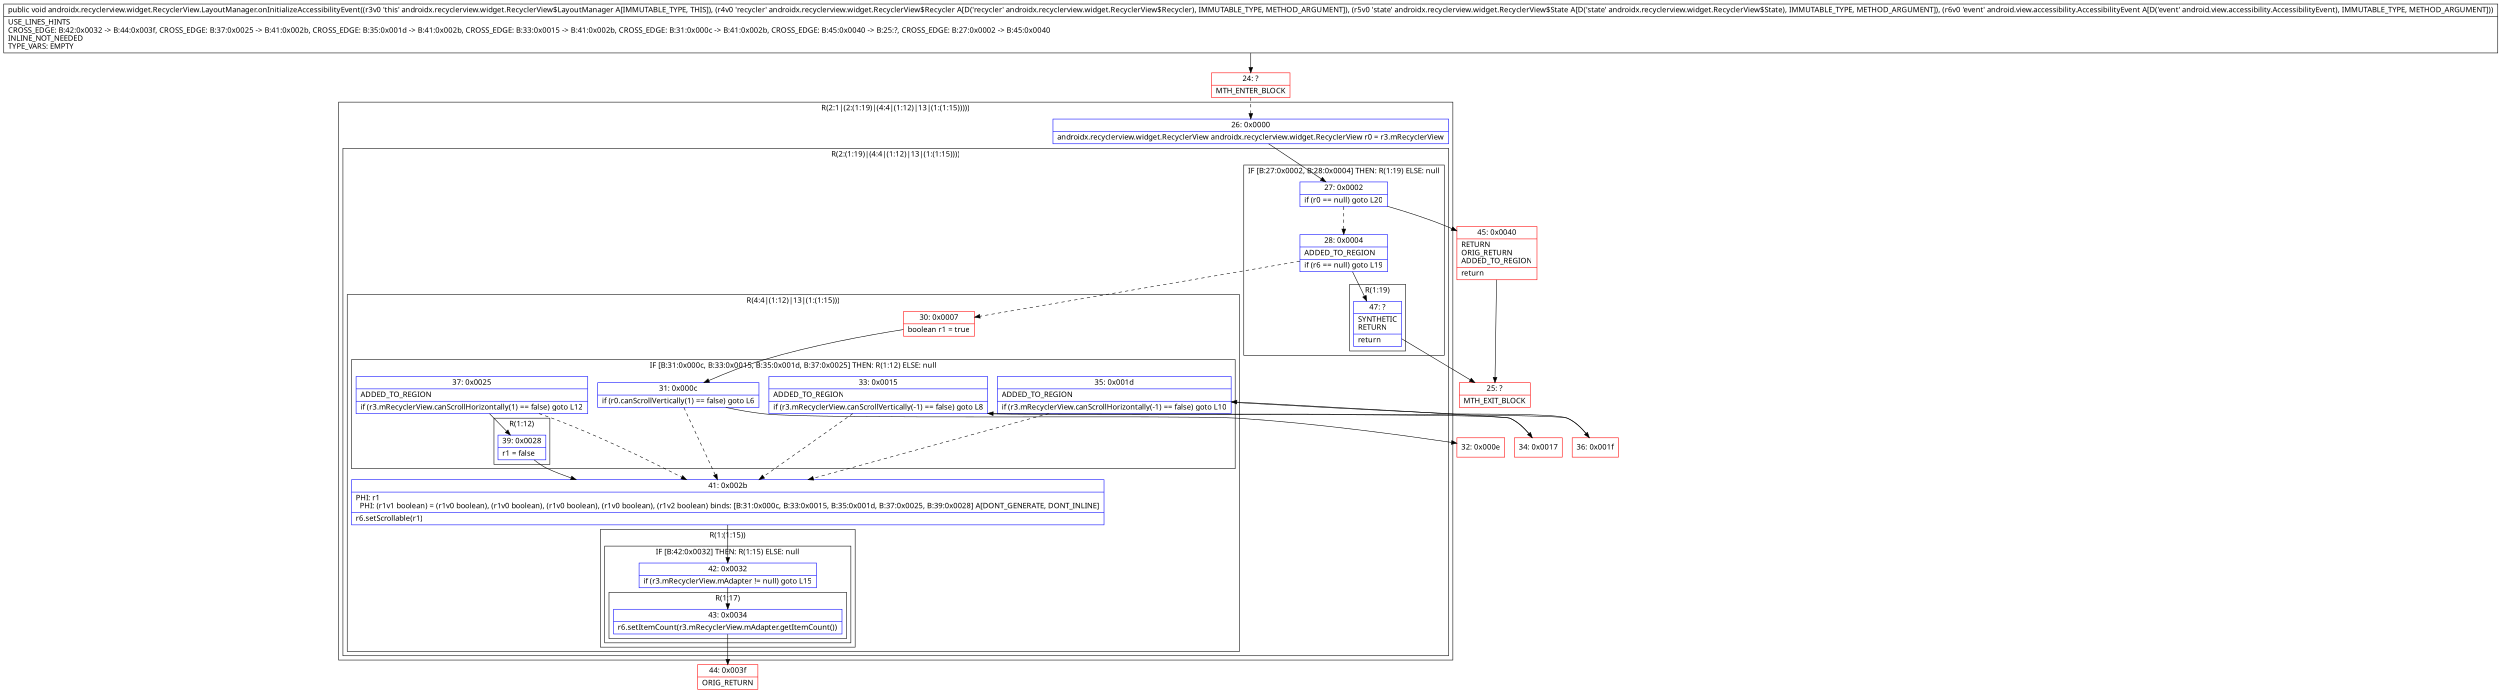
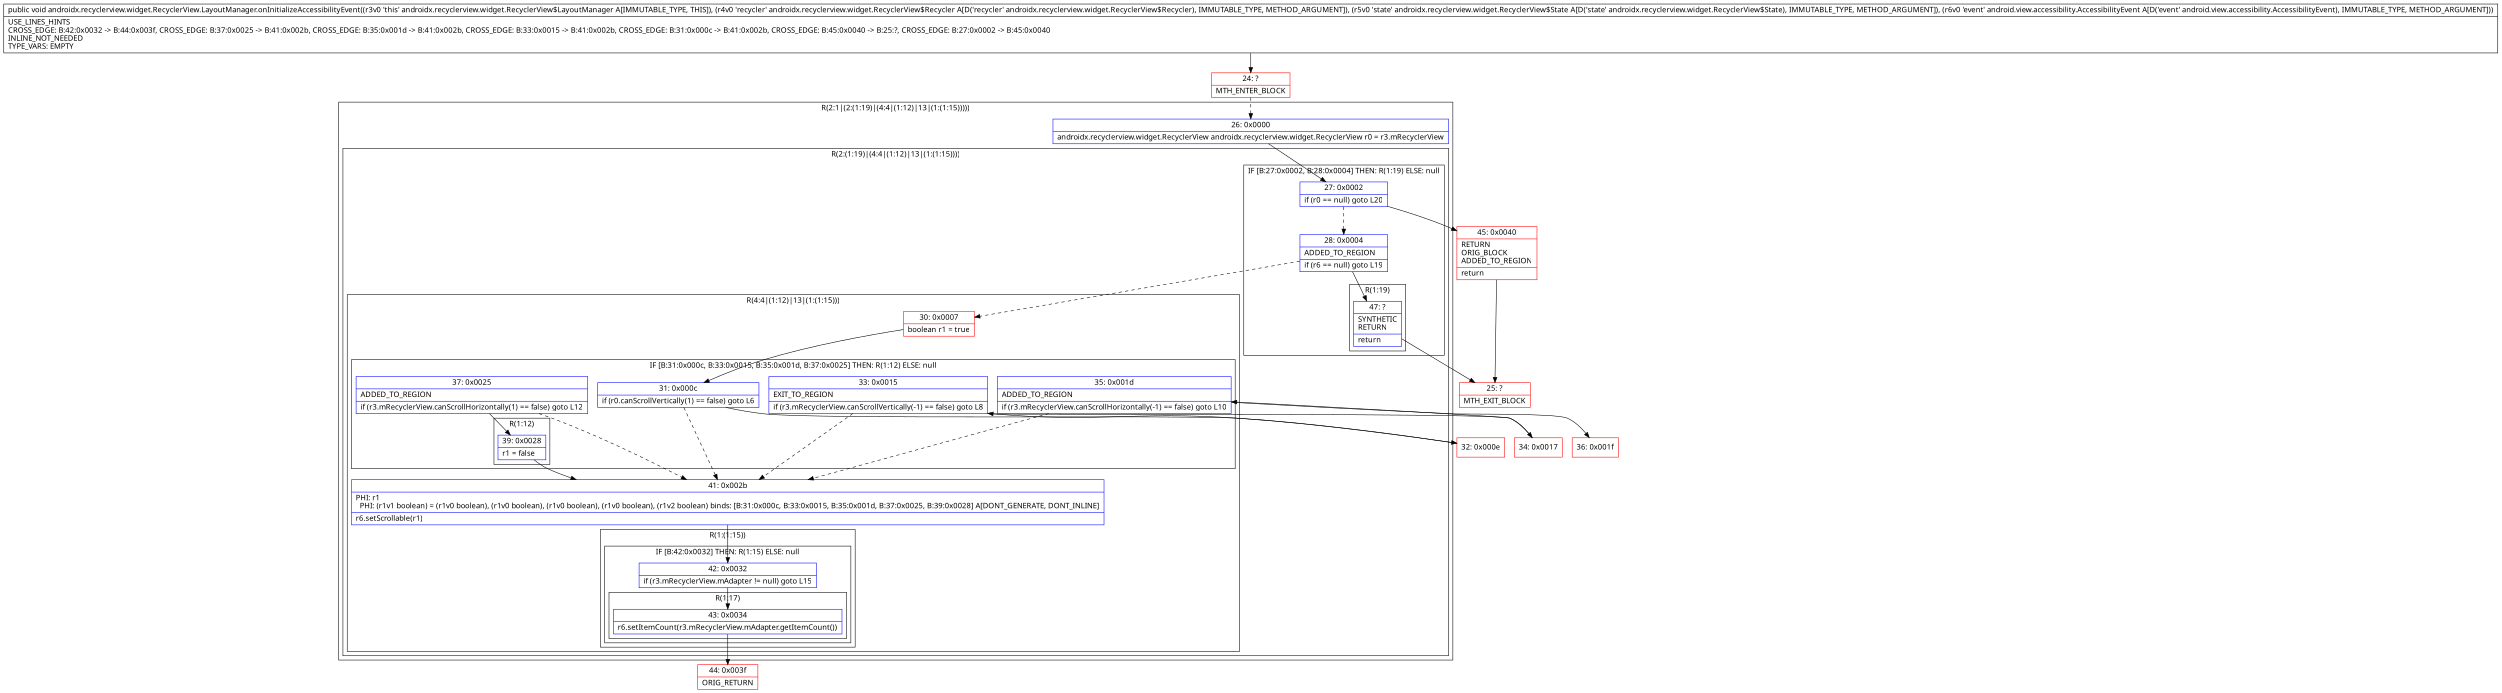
node "45: 0x0040": text "ORIG_RETURN" -> "ORIG_BLOCK"
node "33: 0x0015": text "ADDED_TO_REGION" -> "EXIT_TO_REGION"
edge "36: 0x001f" -> "33: 0x0015": now "32: 0x000e" -> "33: 0x0015"
